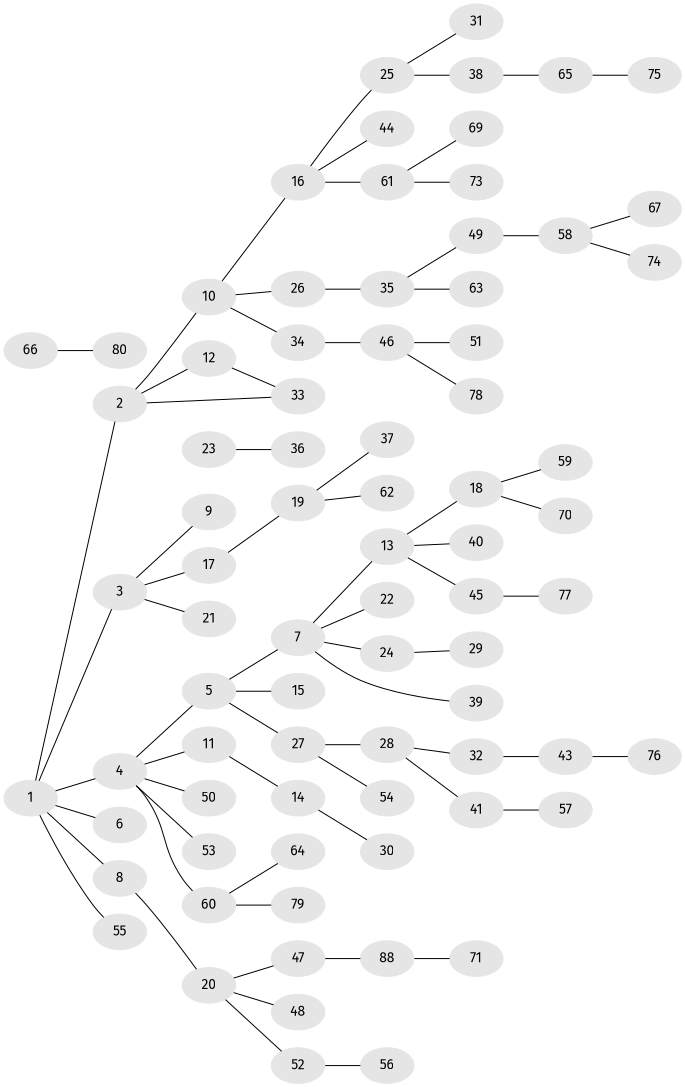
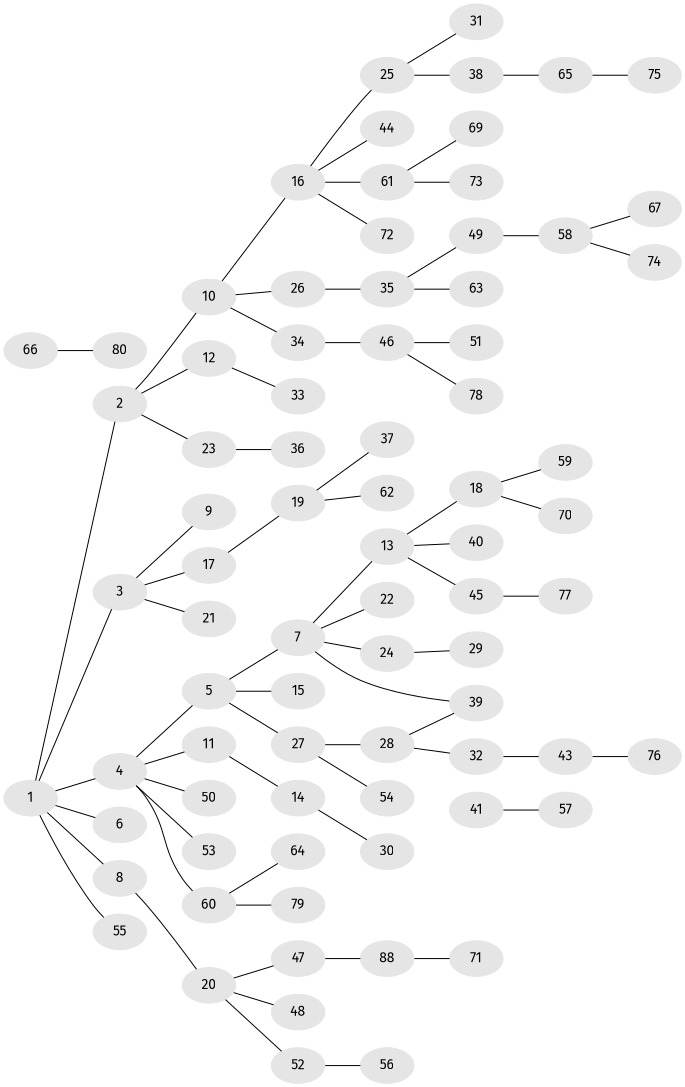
node "72": added
edge "33" -- "2": now "23" -- "2"
edge "28" -- "41": now "28" -- "39"
